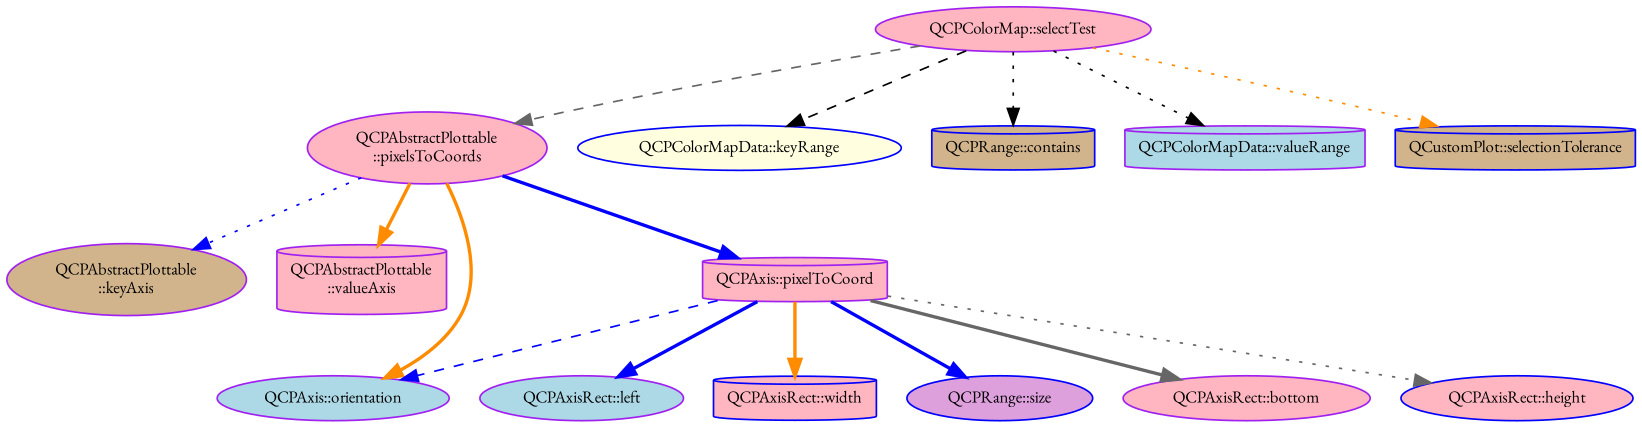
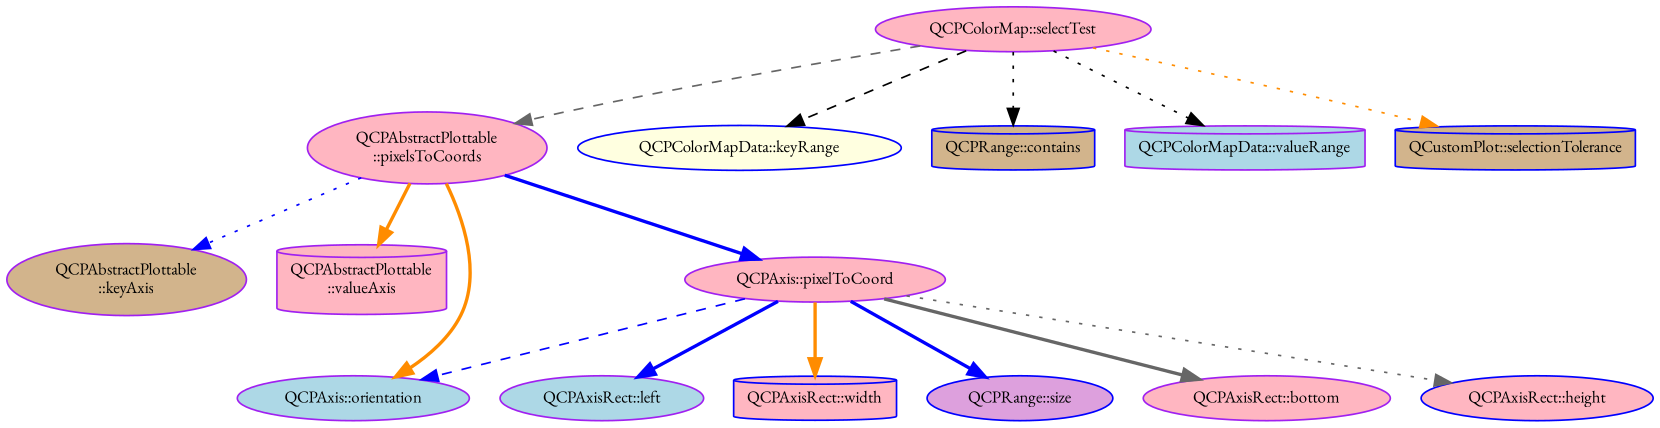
node "QCPAxis::pixelToCoord": shape cylinder -> ellipse
